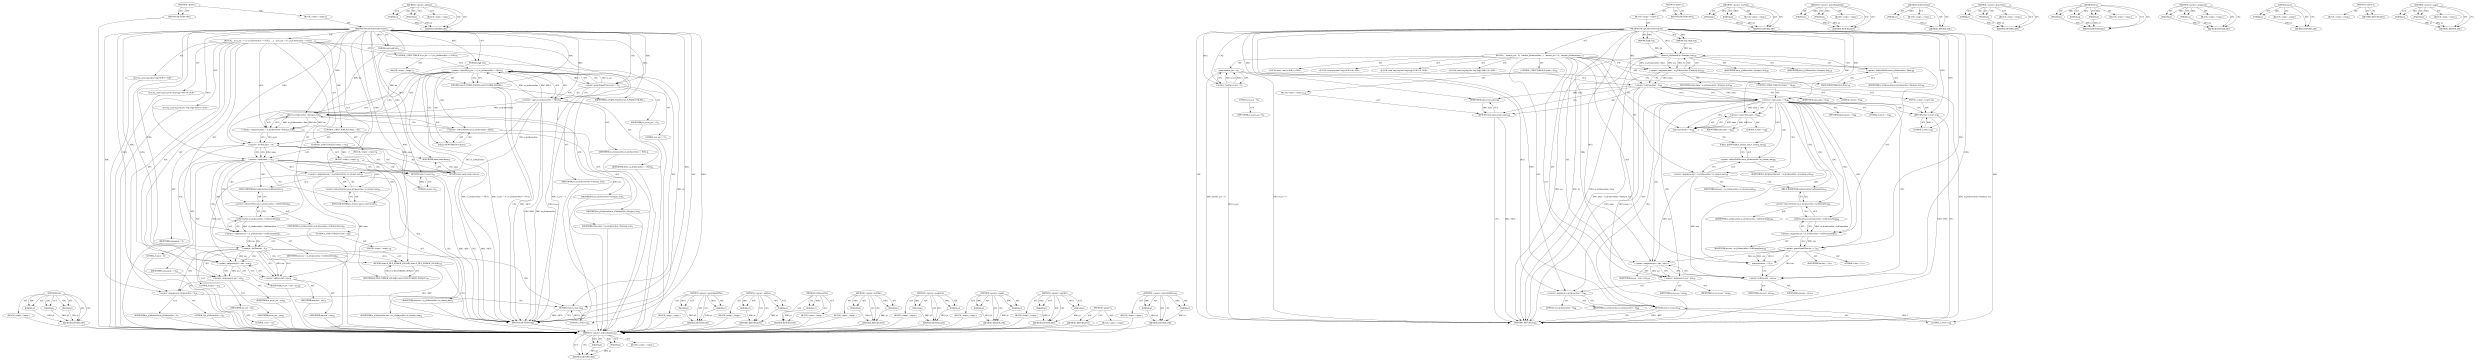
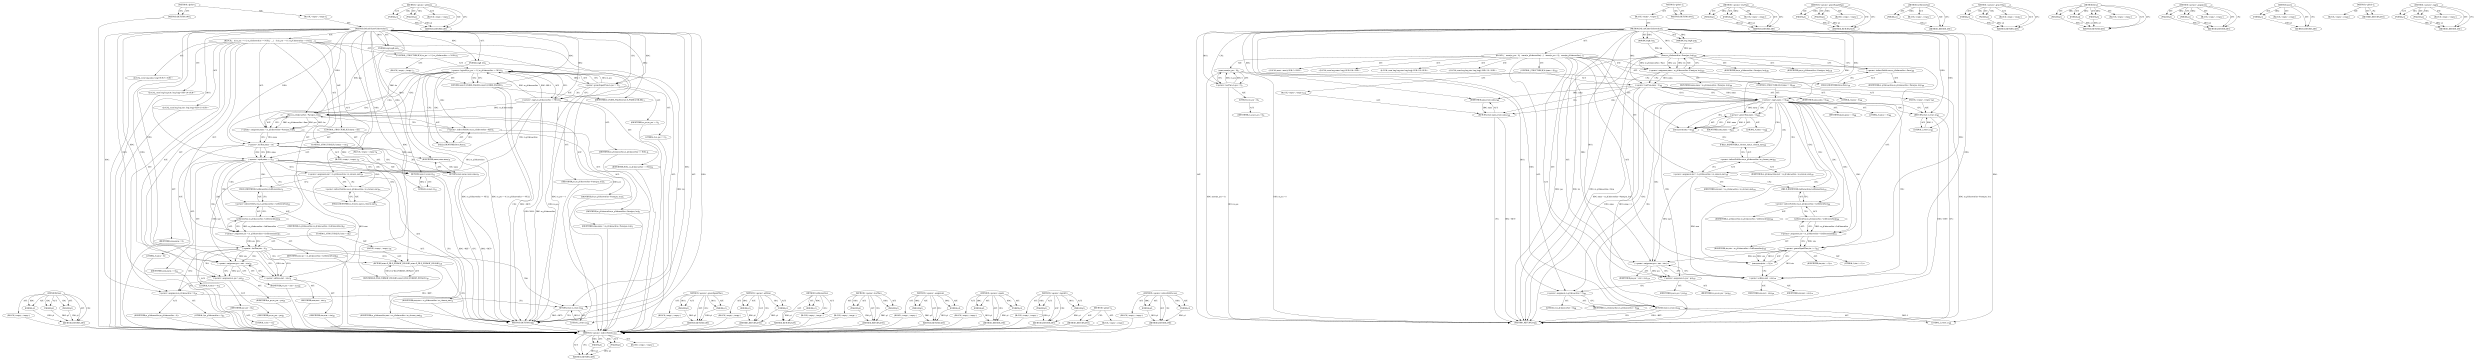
edge "(<operator>.lessThan,m_pos < 0)" -> "(LITERAL,0,m_pos < 0)": added, label "AST:"
edge "(<operator>.greaterThan,status > 0)" -> "(IDENTIFIER,status,status > 0)": label "DDG: p1" -> "AST: "
edge "(assert,assert(size >= 0))" -> "(<operator>.greaterEqualsThan,size >= 0)": added, label "AST:"
